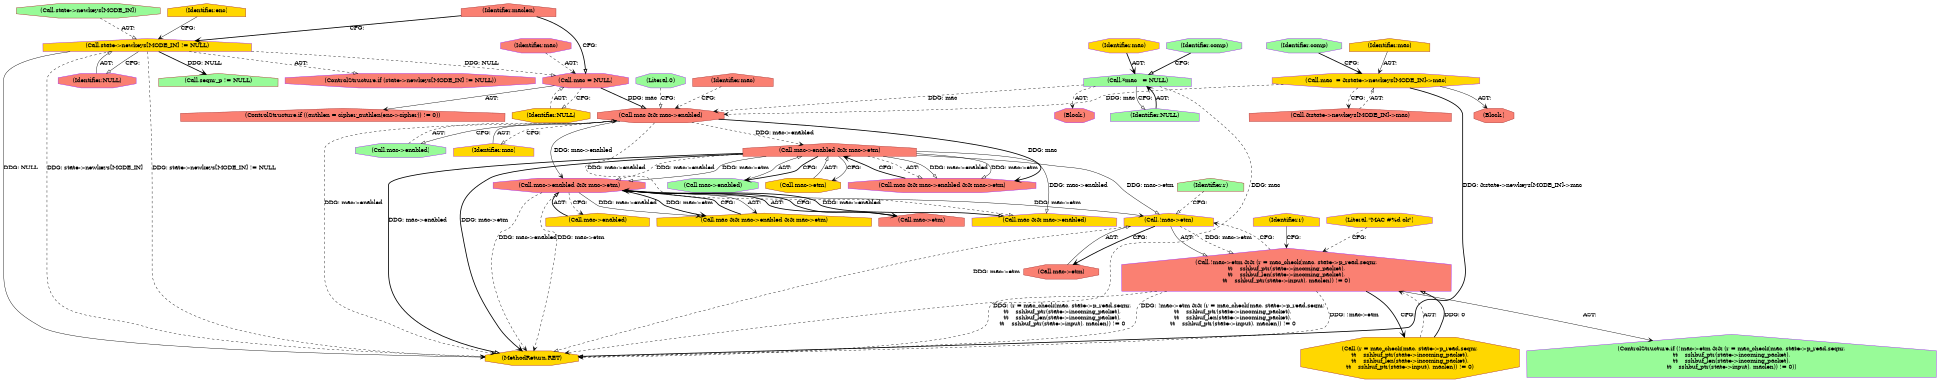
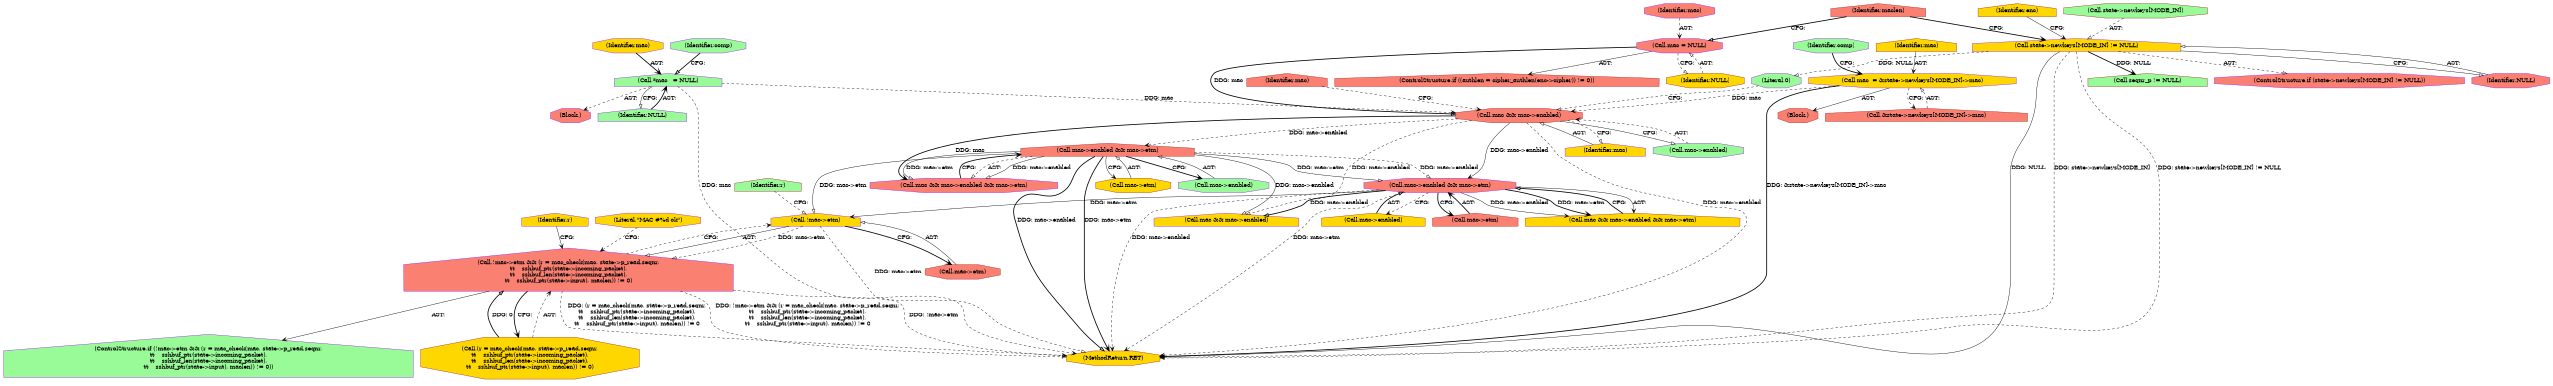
edge "(Call,state->newkeys[MODE_IN] != NULL)" -> "(Call,mac = NULL)": now "(Call,state->newkeys[MODE_IN] != NULL)" -> "(Literal,0)"
